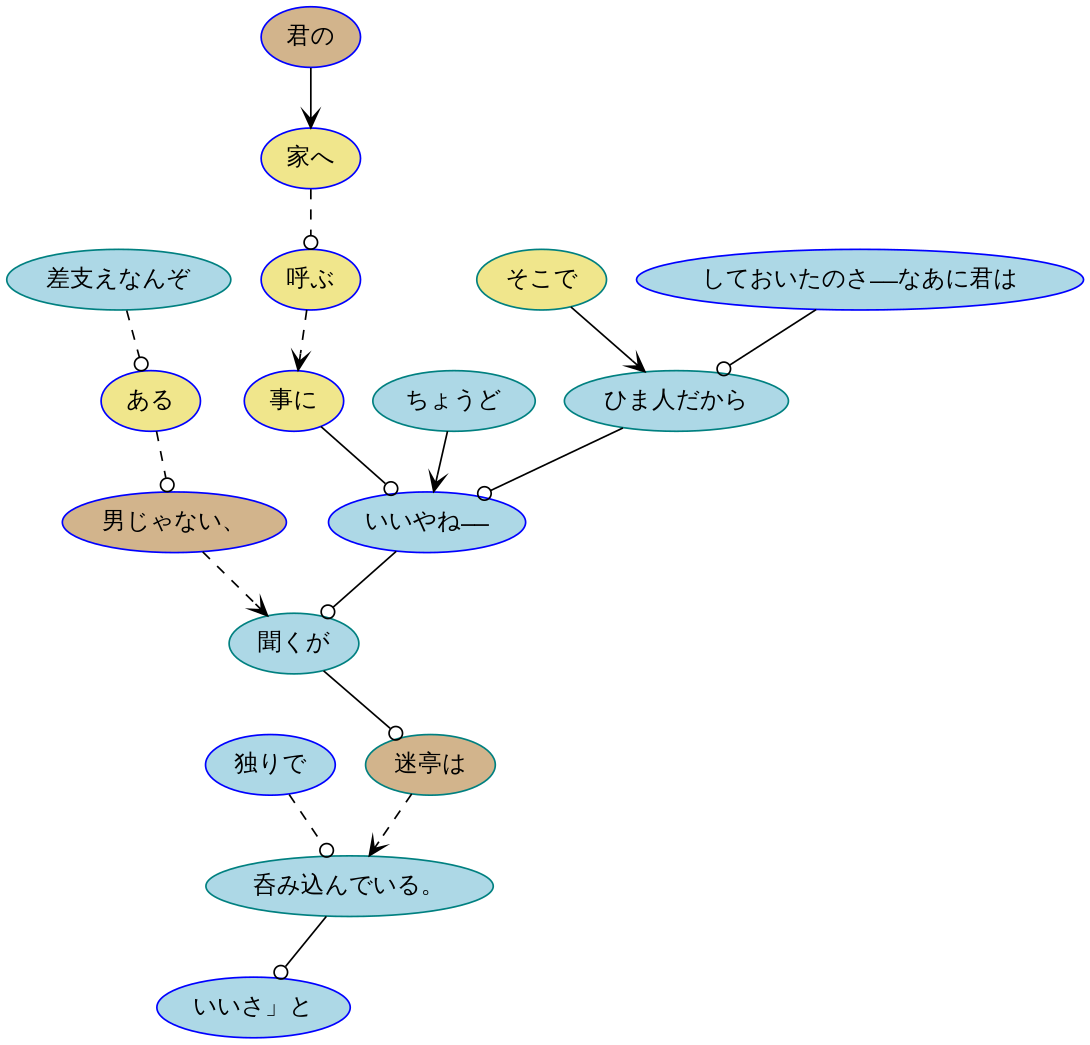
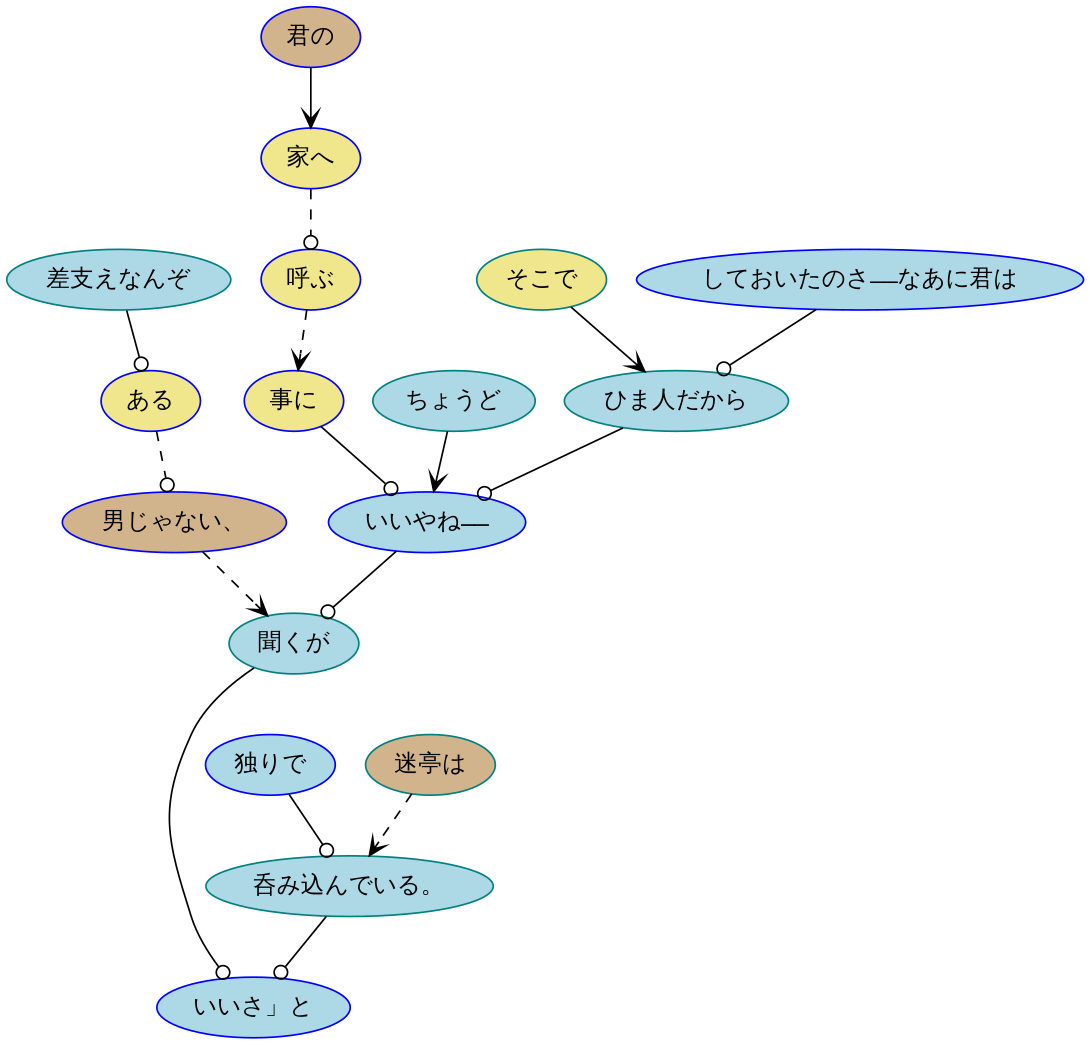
edge "差支えなんぞ" -> "ある": style dashed -> solid
edge "聞くが" -> "迷亭は": now "聞くが" -> "いいさ」と"
edge "独りで" -> "呑み込んでいる。": style dashed -> solid
